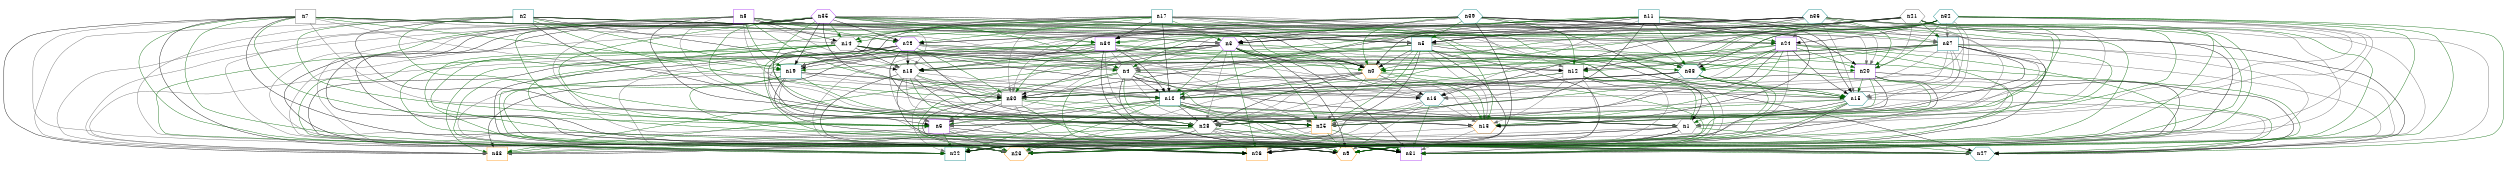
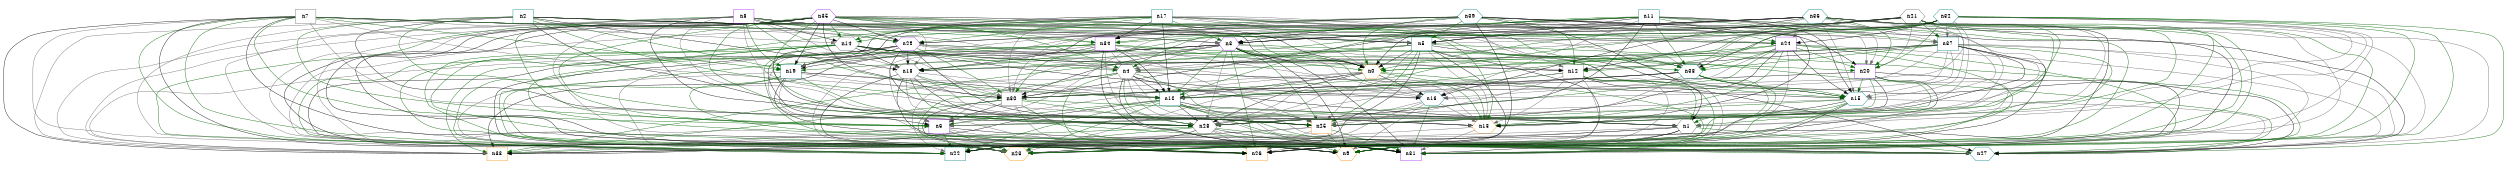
edge "n37" -> "n6": now "n37" -> "n28"
edge "n4" -> "n31": added
edge "n36" -> "n33": added
